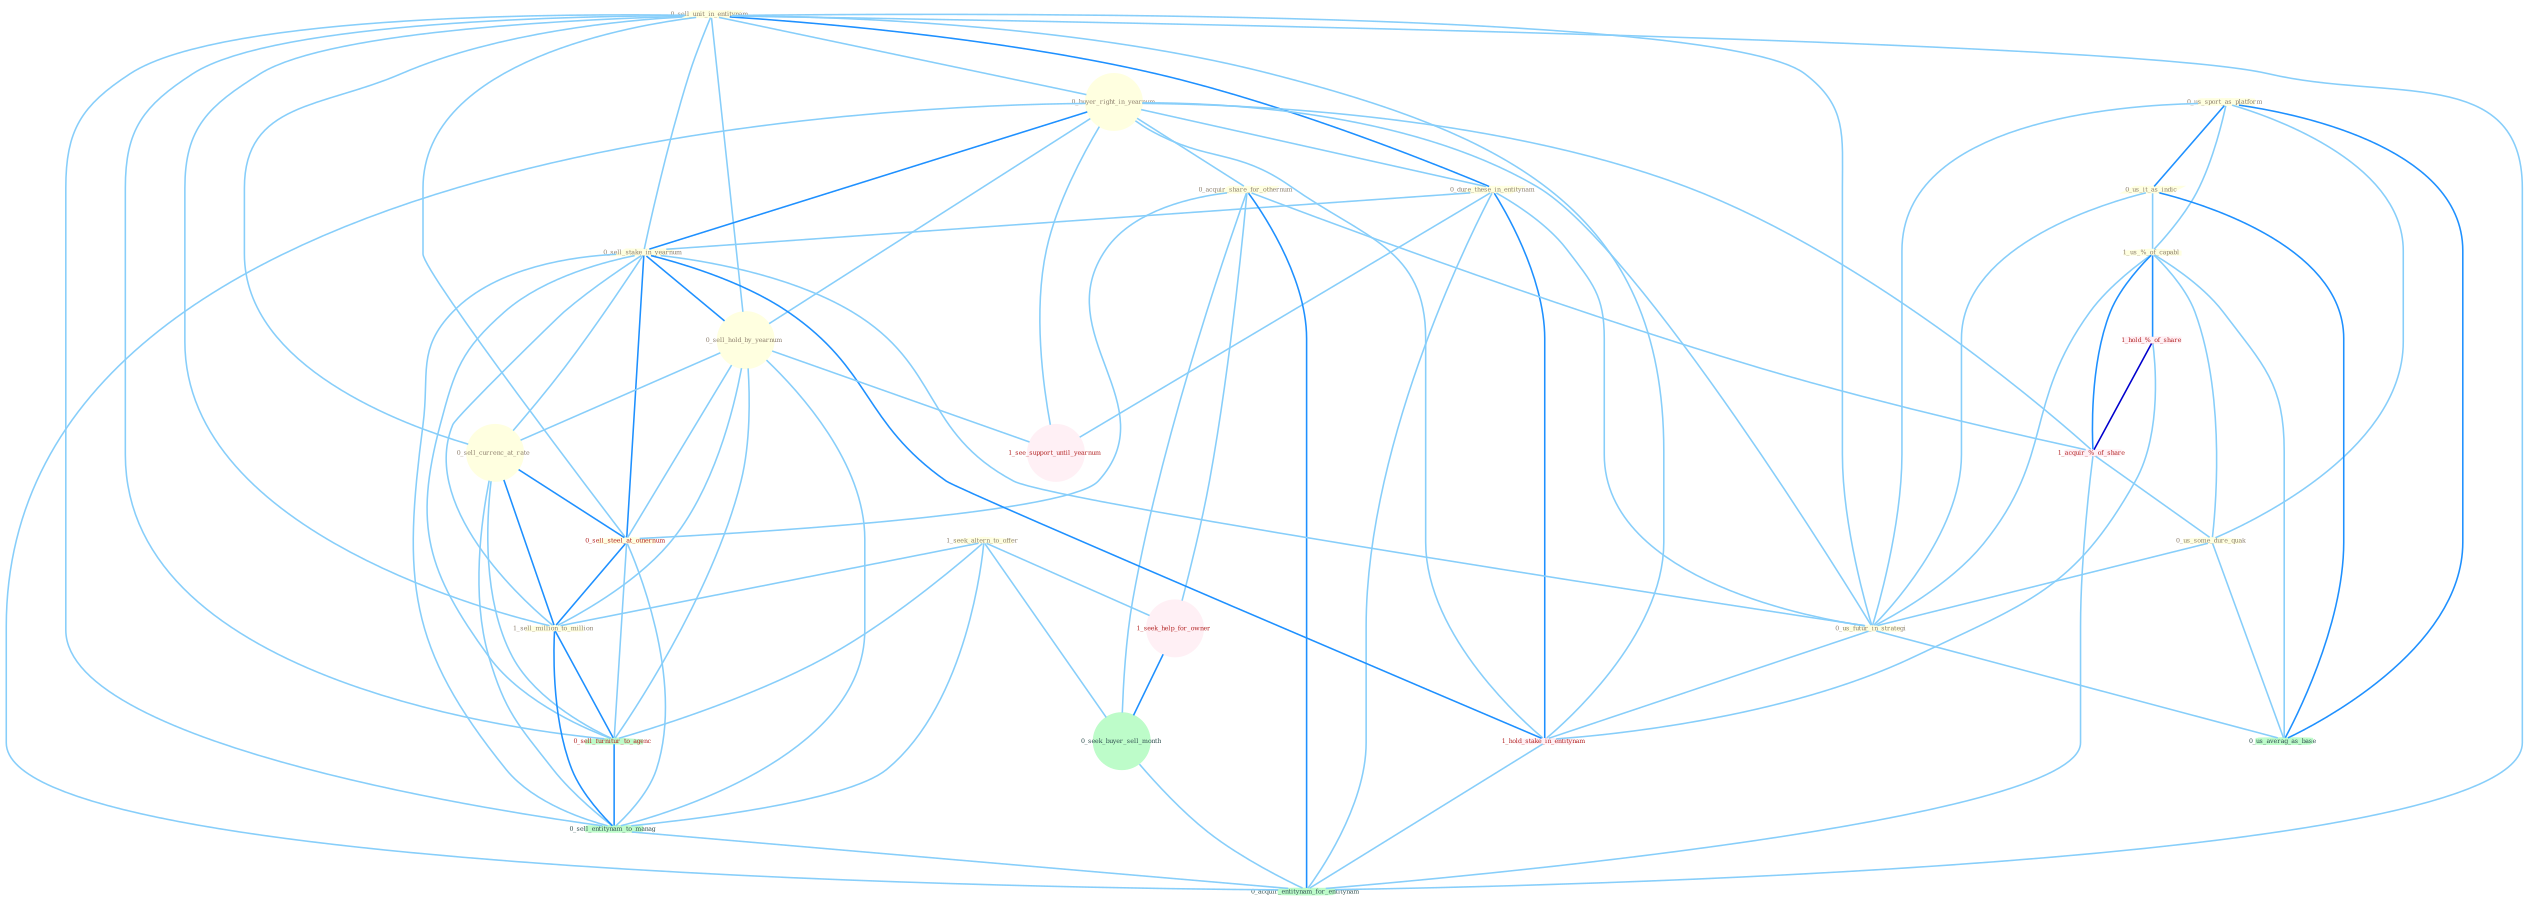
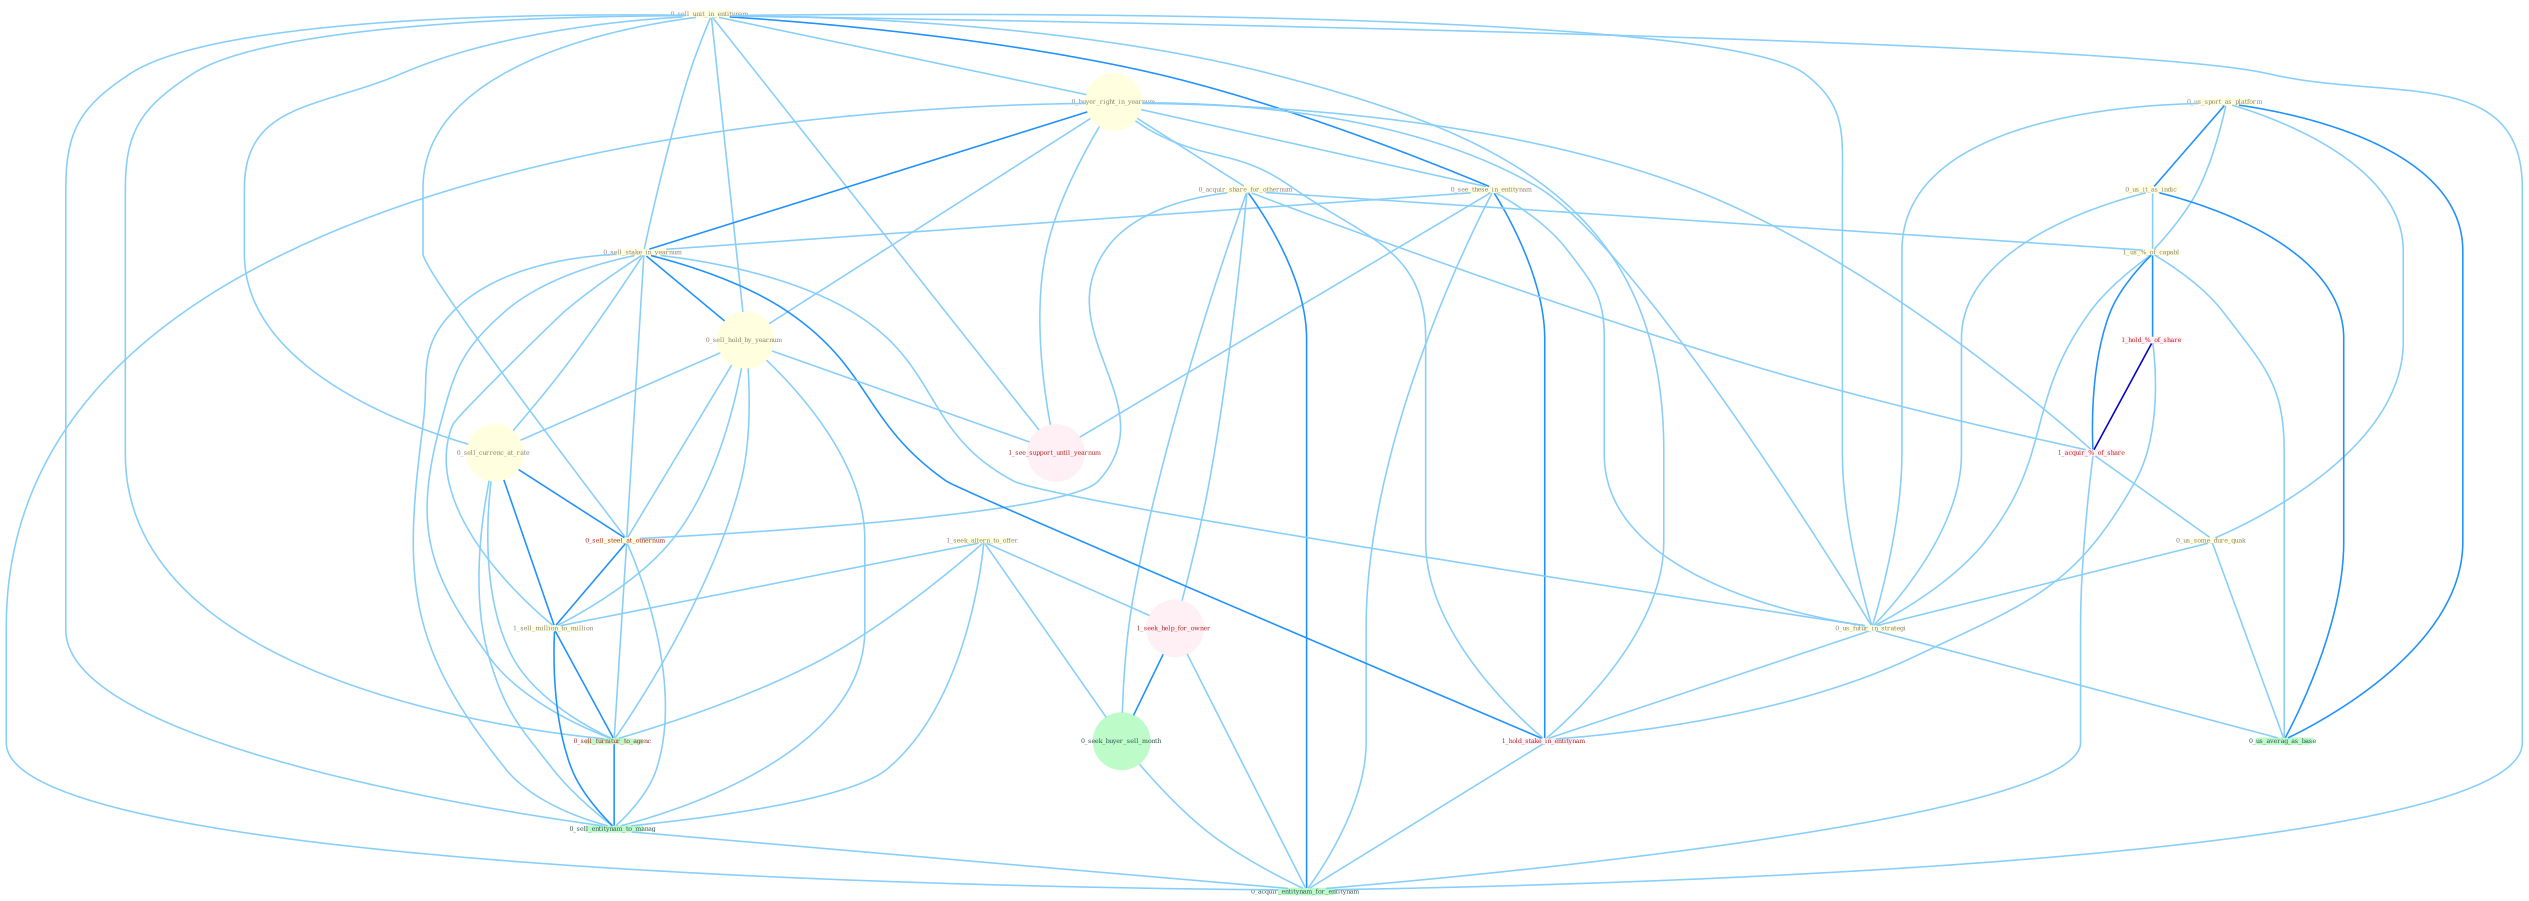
node "0_dure_these_in_entitynam": label "0_dure_these_in_entitynam" -> "0_see_these_in_entitynam"
edge "0_sell_unit_in_entitynam" -- "1_sell_million_to_million": now "0_sell_unit_in_entitynam" -- "1_see_support_until_yearnum"
edge "1_us_%_of_capabl" -- "0_us_some_dure_quak": now "1_us_%_of_capabl" -- "0_acquir_share_for_othernum"
edge "0_sell_stake_in_yearnum" -- "0_sell_steel_at_othernum": color #1e90ff -> #87cefa
edge "1_seek_help_for_owner" -- "0_acquir_entitynam_for_entitynam": added
